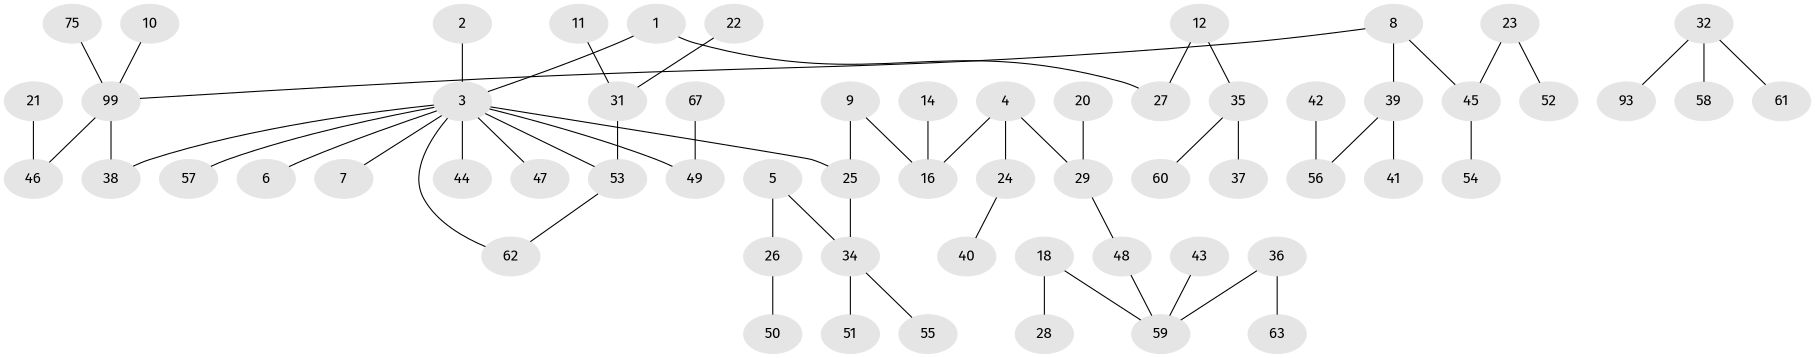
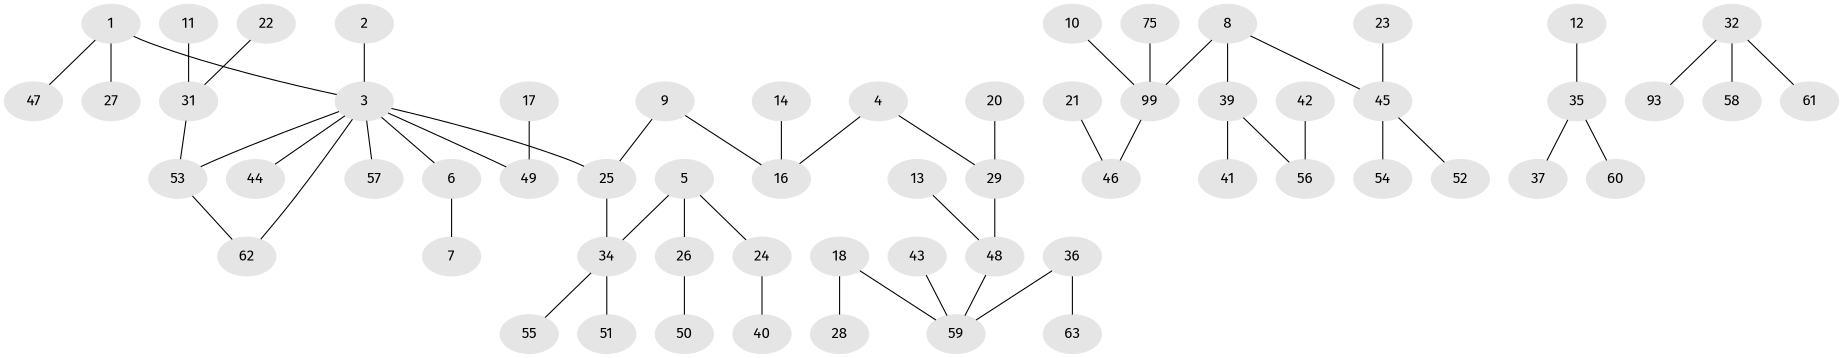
edge "12" -- "27": removed
edge "23" -- "52": now "45" -- "52"
node "67": label "67" -> "17"
edge "3" -- "7": now "6" -- "7"
edge "3" -- "47": now "1" -- "47"
edge "4" -- "24": now "5" -- "24"
node "38": removed
node "13": added
